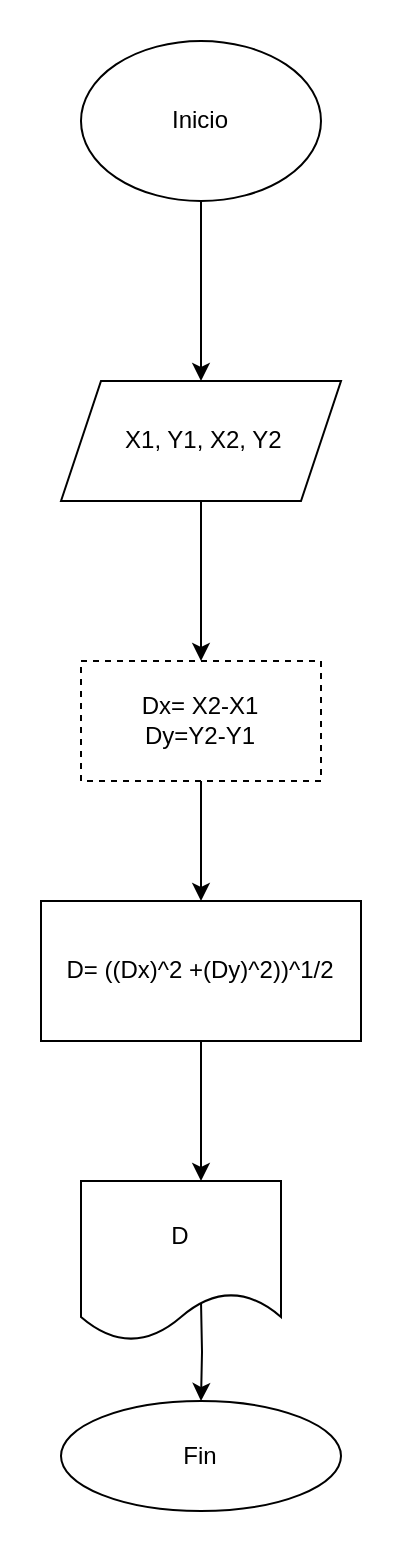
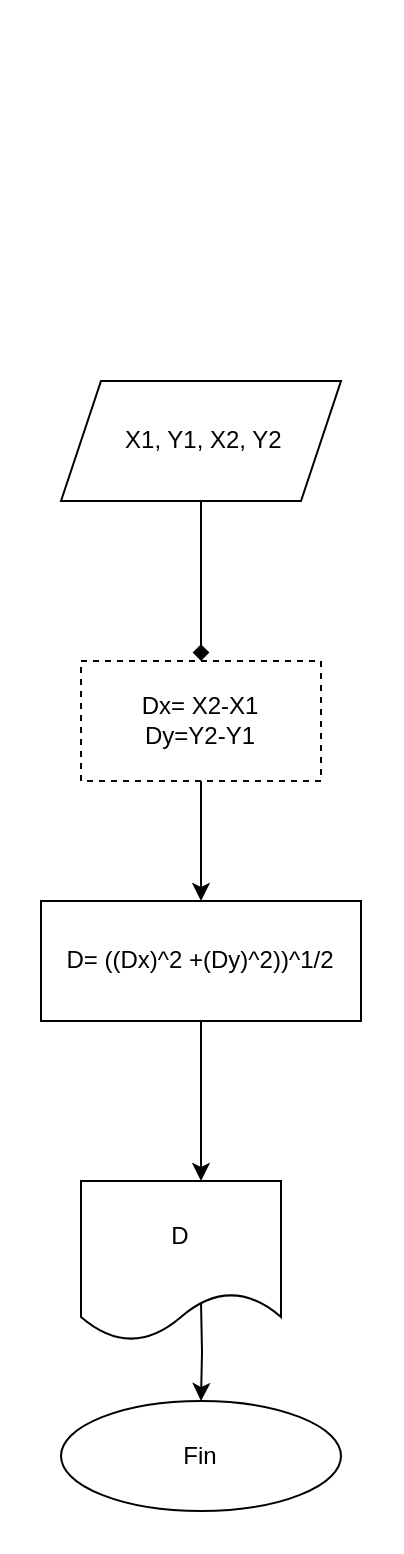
node "Inicio": removed
edge "Inicio" -> "X1, Y1, X2, Y2": removed
edge "X1, Y1, X2, Y2" -> "Dx= X2-X1 Dy=Y2-Y1": arrowhead classic -> diamond
node "D= ((Dx)^2 +(Dy)^2))^1/2": size 320x140 -> 320x120
